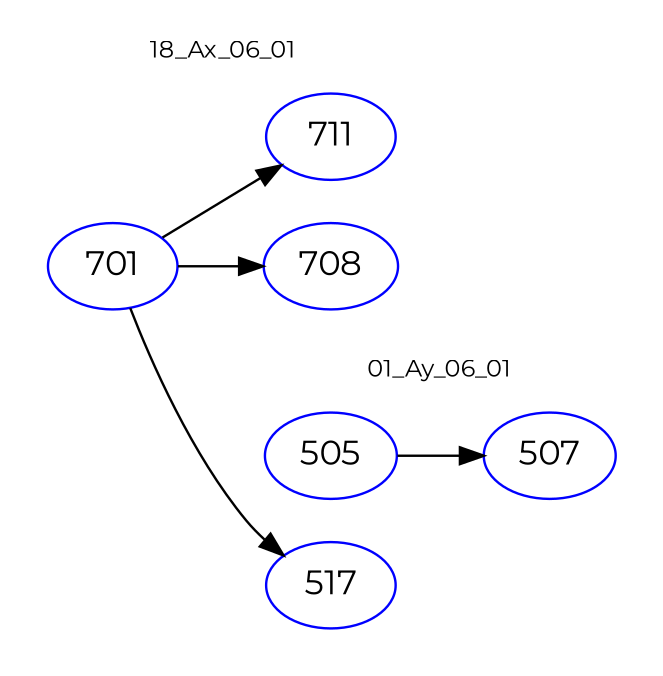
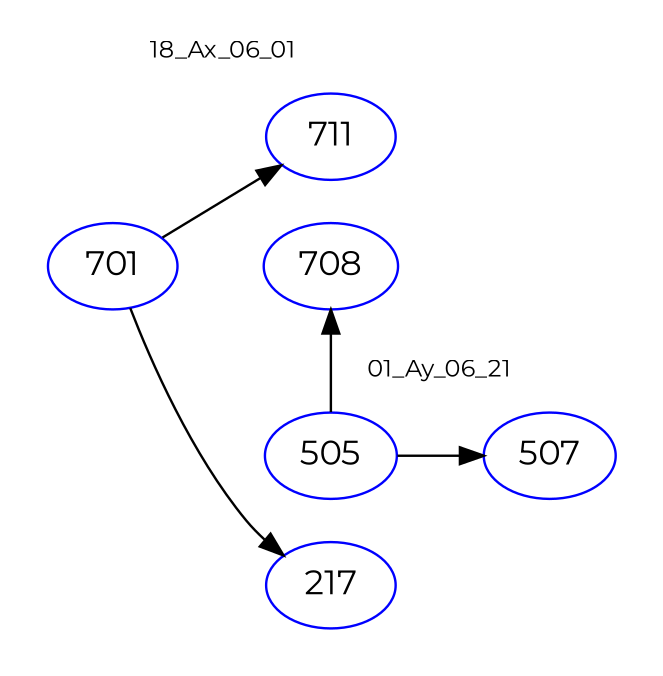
edge "701" -> "708": now "505" -> "708"
cluster "01_Ay_06_01": label "01_Ay_06_01" -> "01_Ay_06_21"
node "517": label "517" -> "217"
